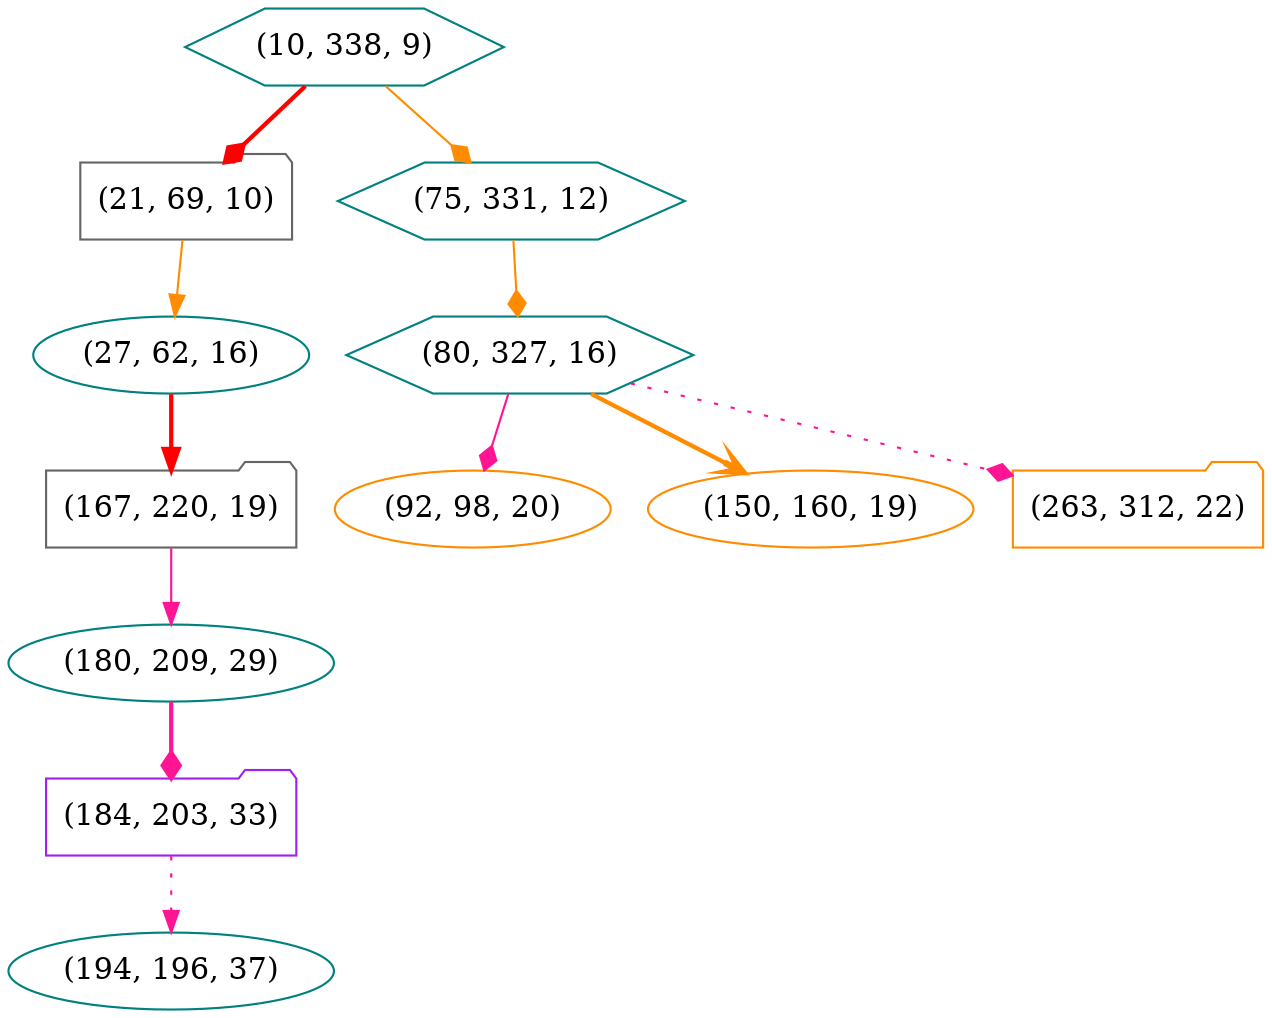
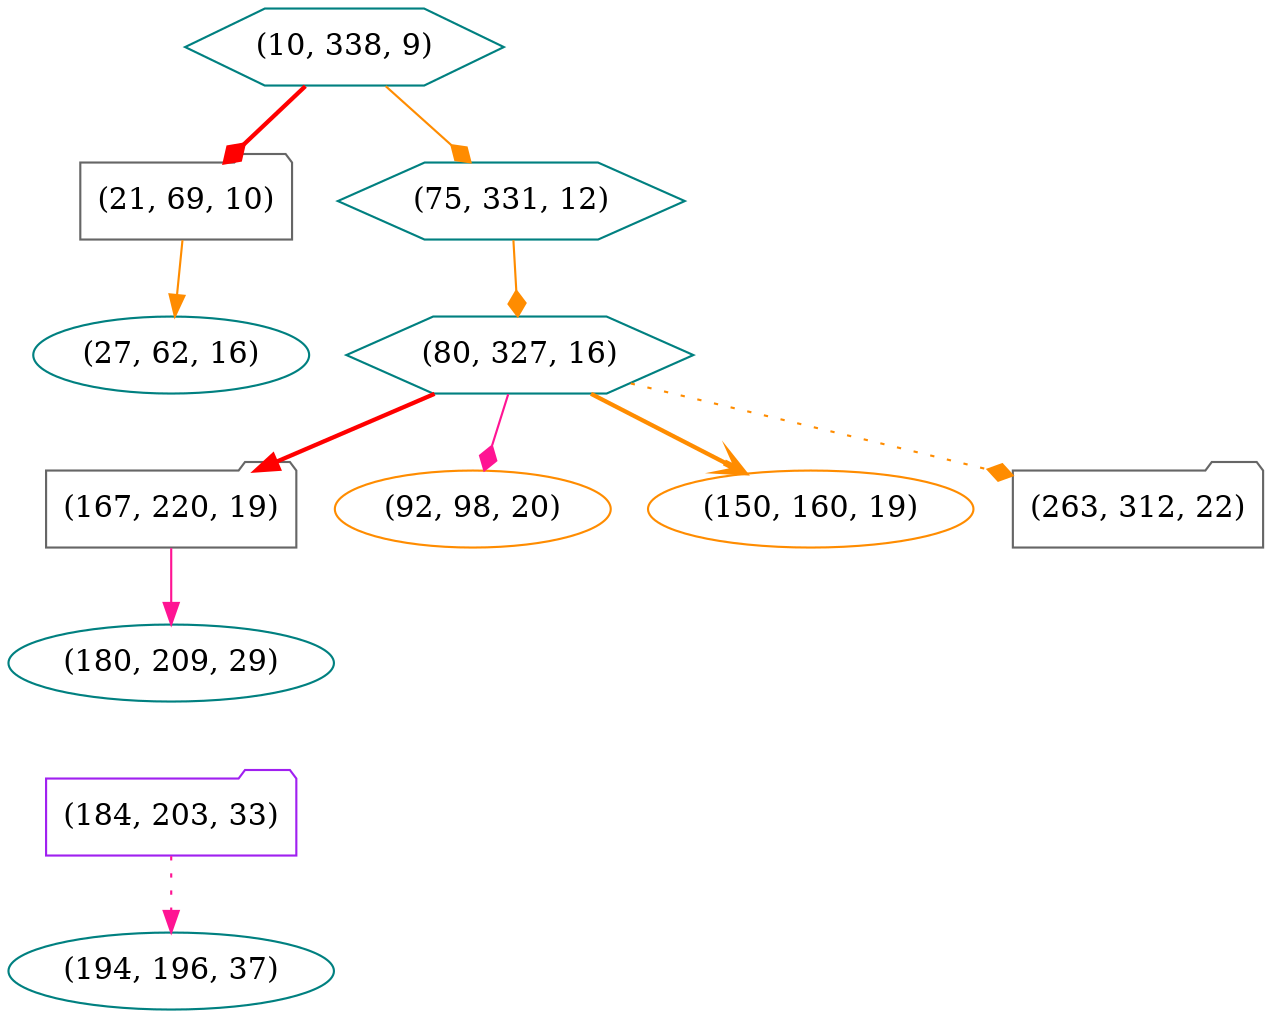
edge "(27, 62, 16)" -> "(167, 220, 19)": now "(80, 327, 16)" -> "(167, 220, 19)"
edge "(80, 327, 16)" -> "(263, 312, 22)": color deeppink -> darkorange
node "(263, 312, 22)": color darkorange -> gray40
edge "(180, 209, 29)" -> "(184, 203, 33)": removed
